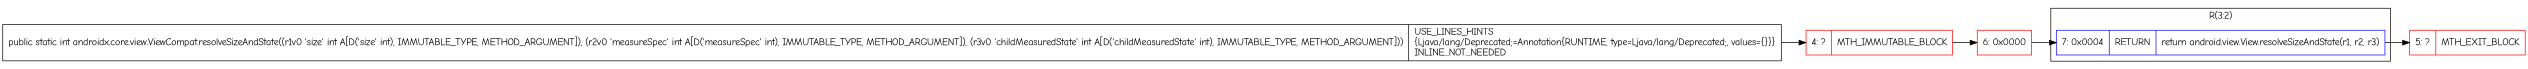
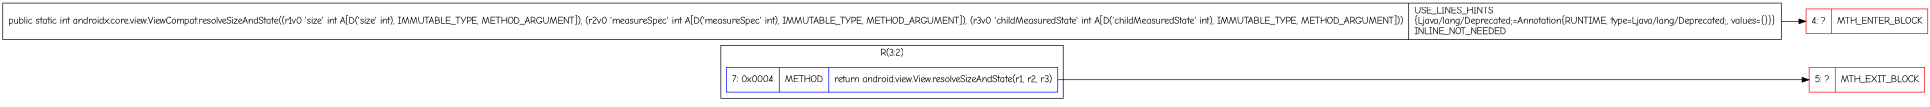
node "4: ?": text "MTH_IMMUTABLE_BLOCK" -> "MTH_ENTER_BLOCK"
node "7: 0x0004": text "RETURN" -> "METHOD"
node "6: 0x0000": removed
